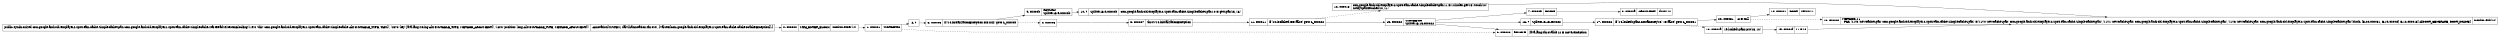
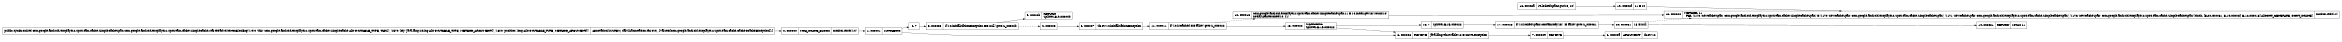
node "10: ?": removed
node "7: 0x0009": text "INLINE" -> "REMOVE"
node "14: 0x0021": text "DONT" -> "RETURN"
edge "15: 0x0022" -> "7: 0x0009": now "6: 0x0008" -> "7: 0x0009"
edge "17: 0x0028" -> "18: 0x002a": removed
node "0: 0x0000": text "MTH_ENTER_BLOCK" -> "MTH_INLINE_BLOCK"
edge "1: 0x0001" -> "6: 0x0008": style dashed -> solid
